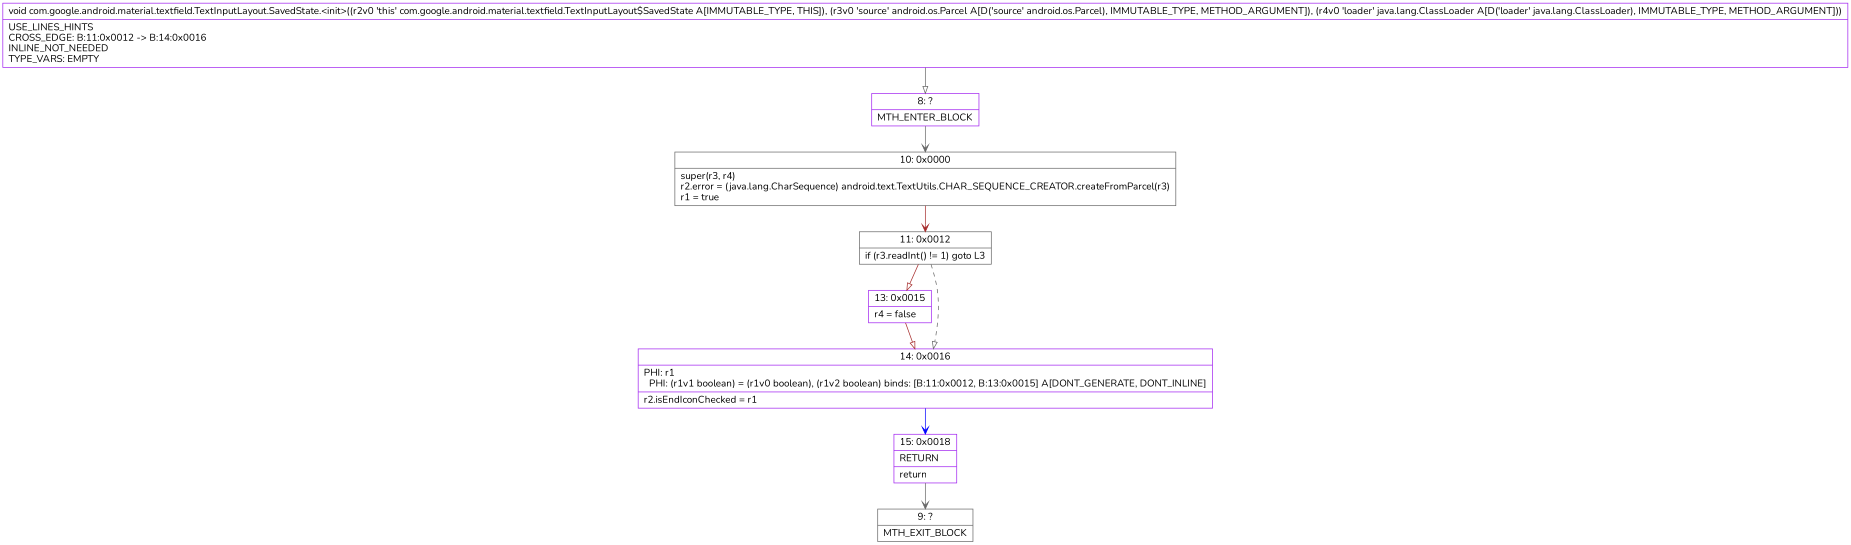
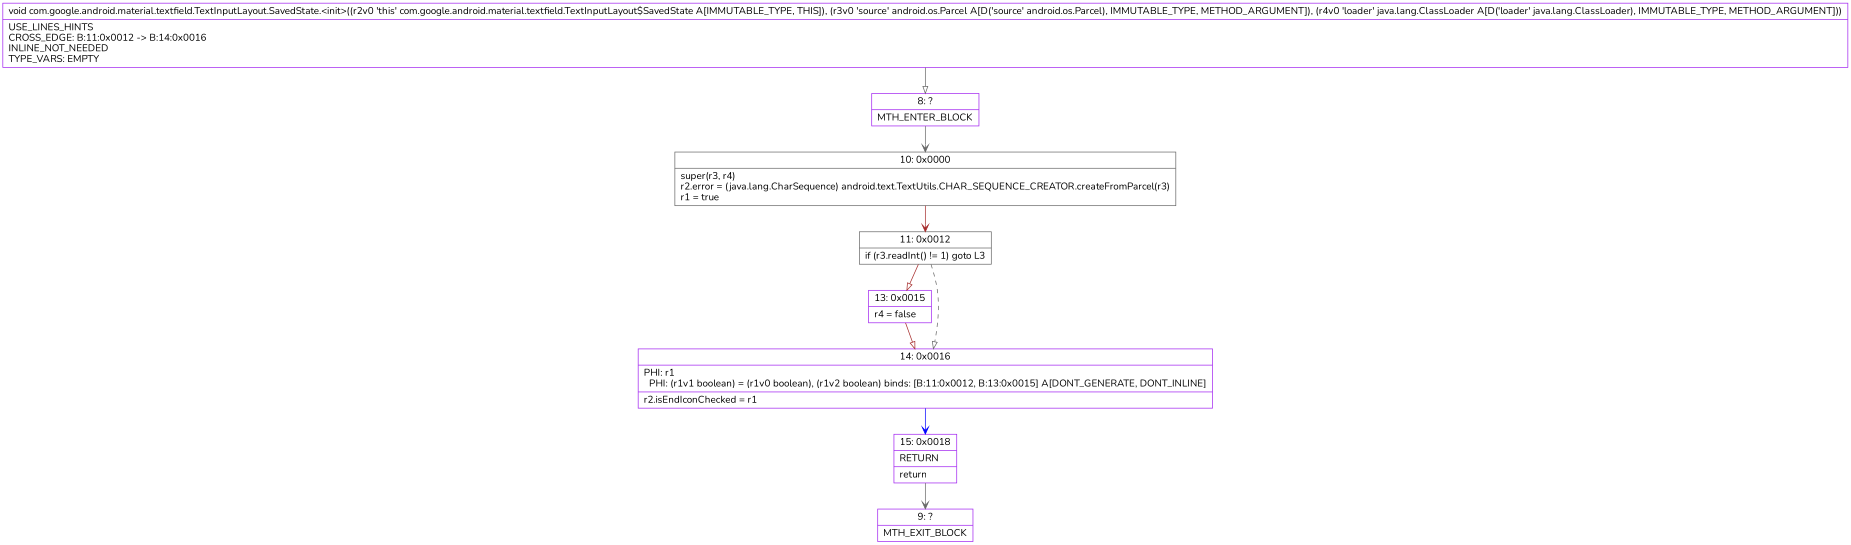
node "9: ?": color gray40 -> purple
